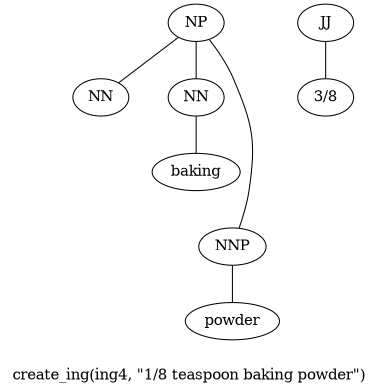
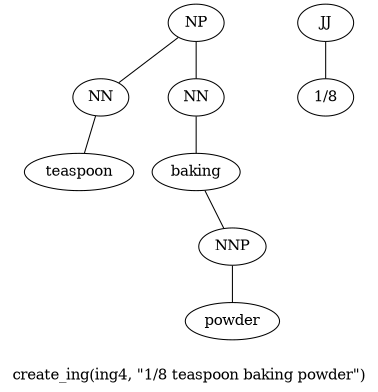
node "3/8": label "3/8" -> "1/8"
edge "NP" -- "NNP": now "baking" -- "NNP"
node "teaspoon": added
